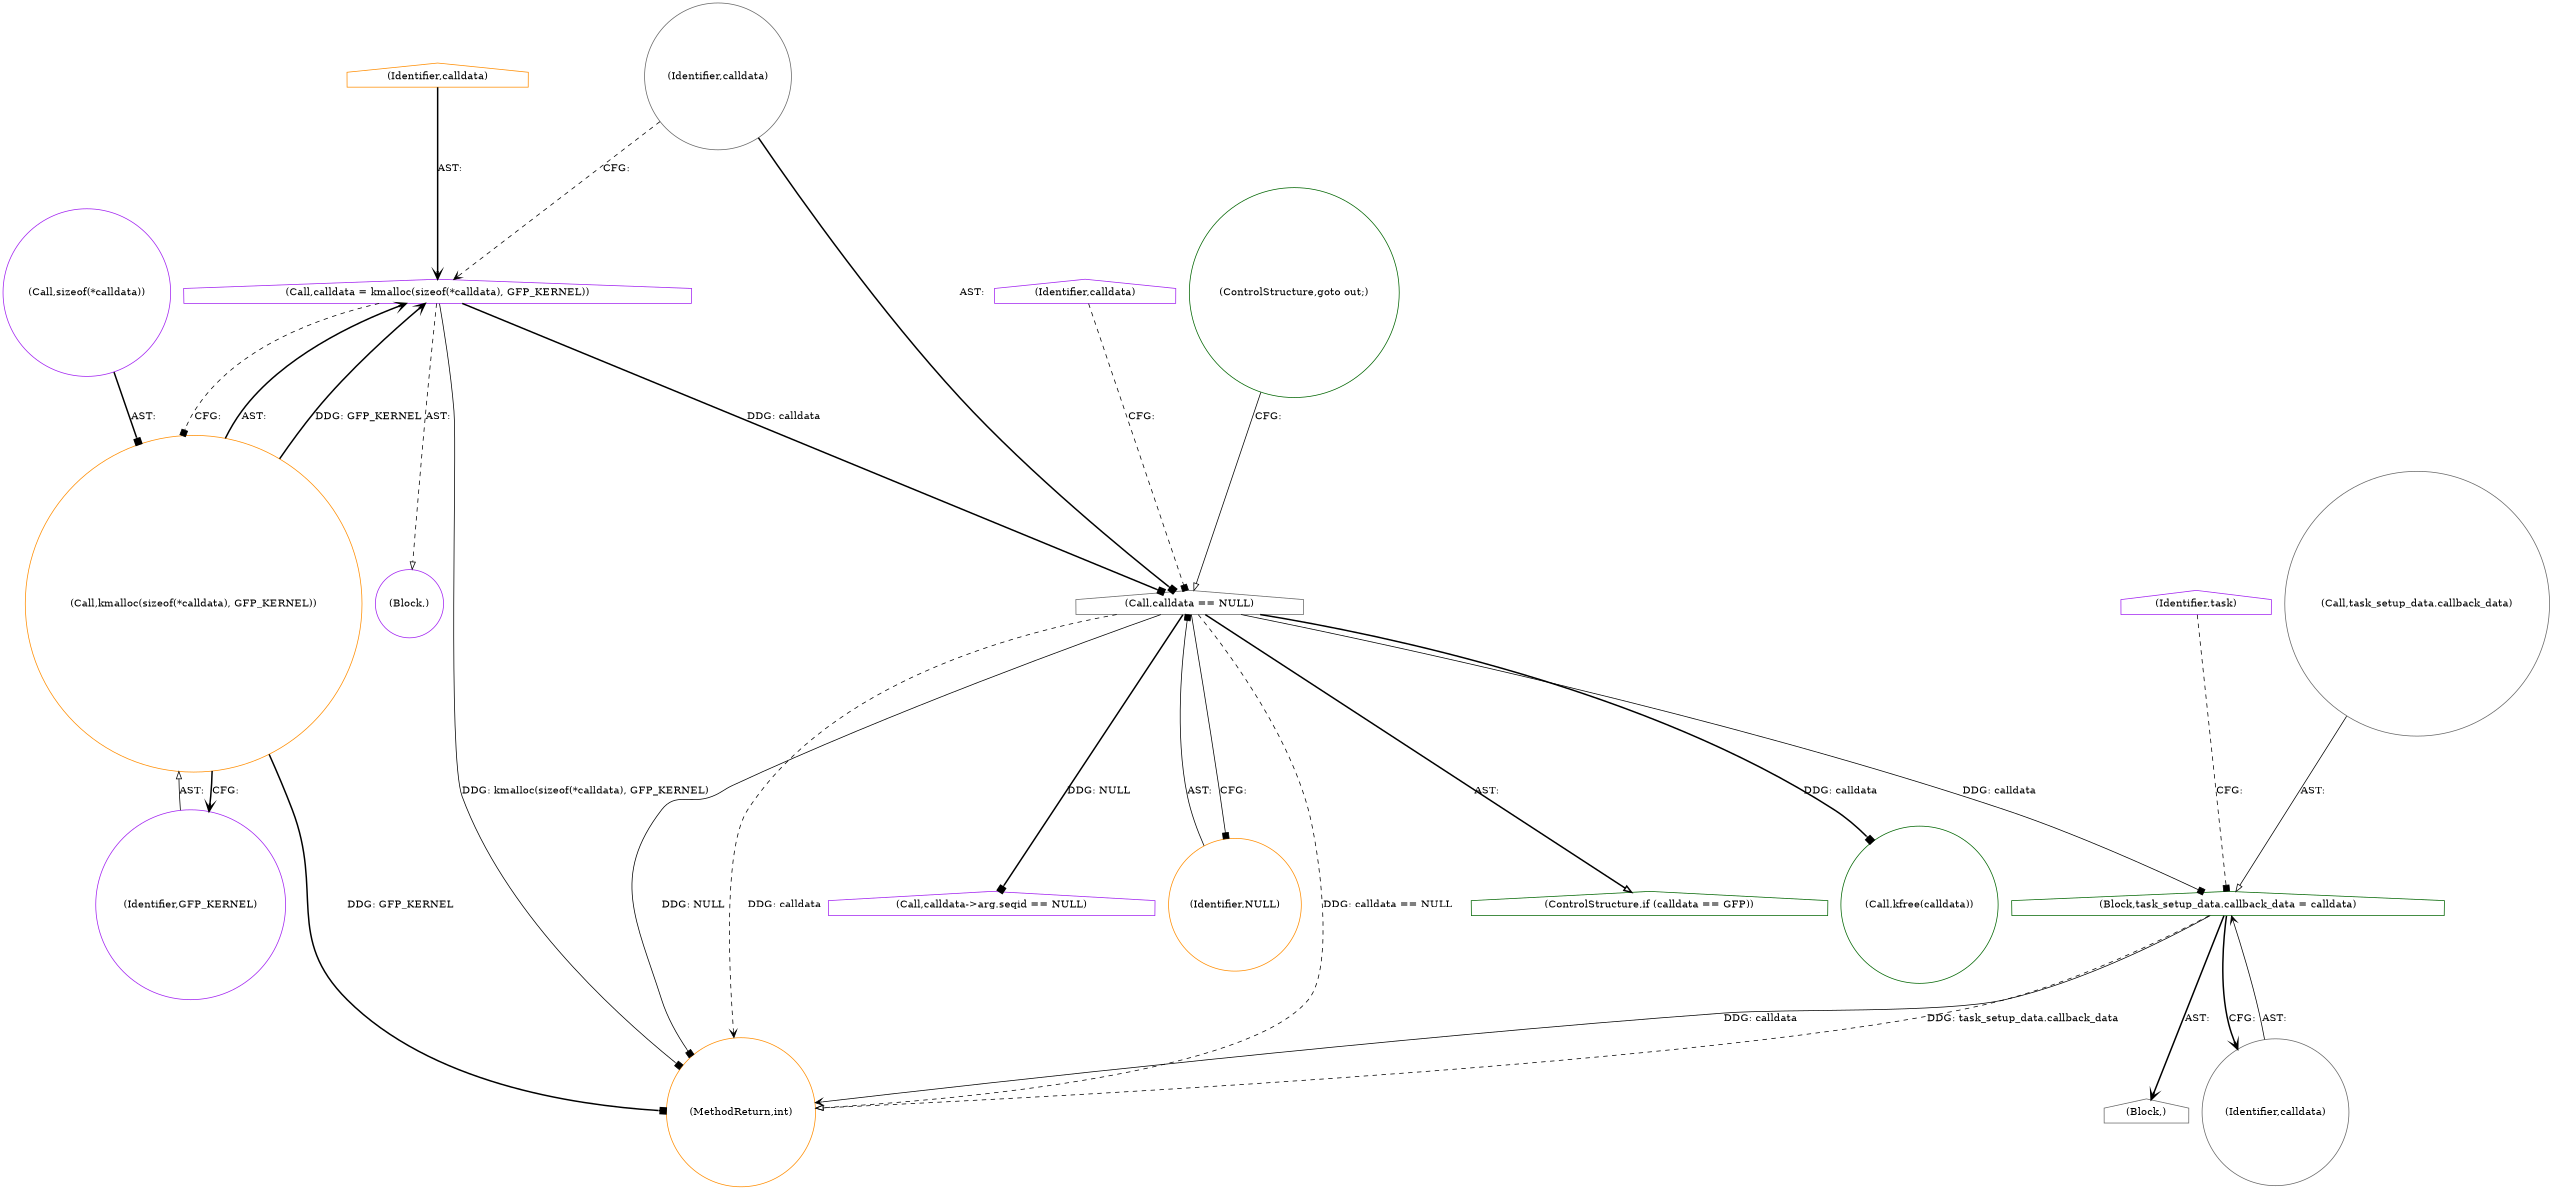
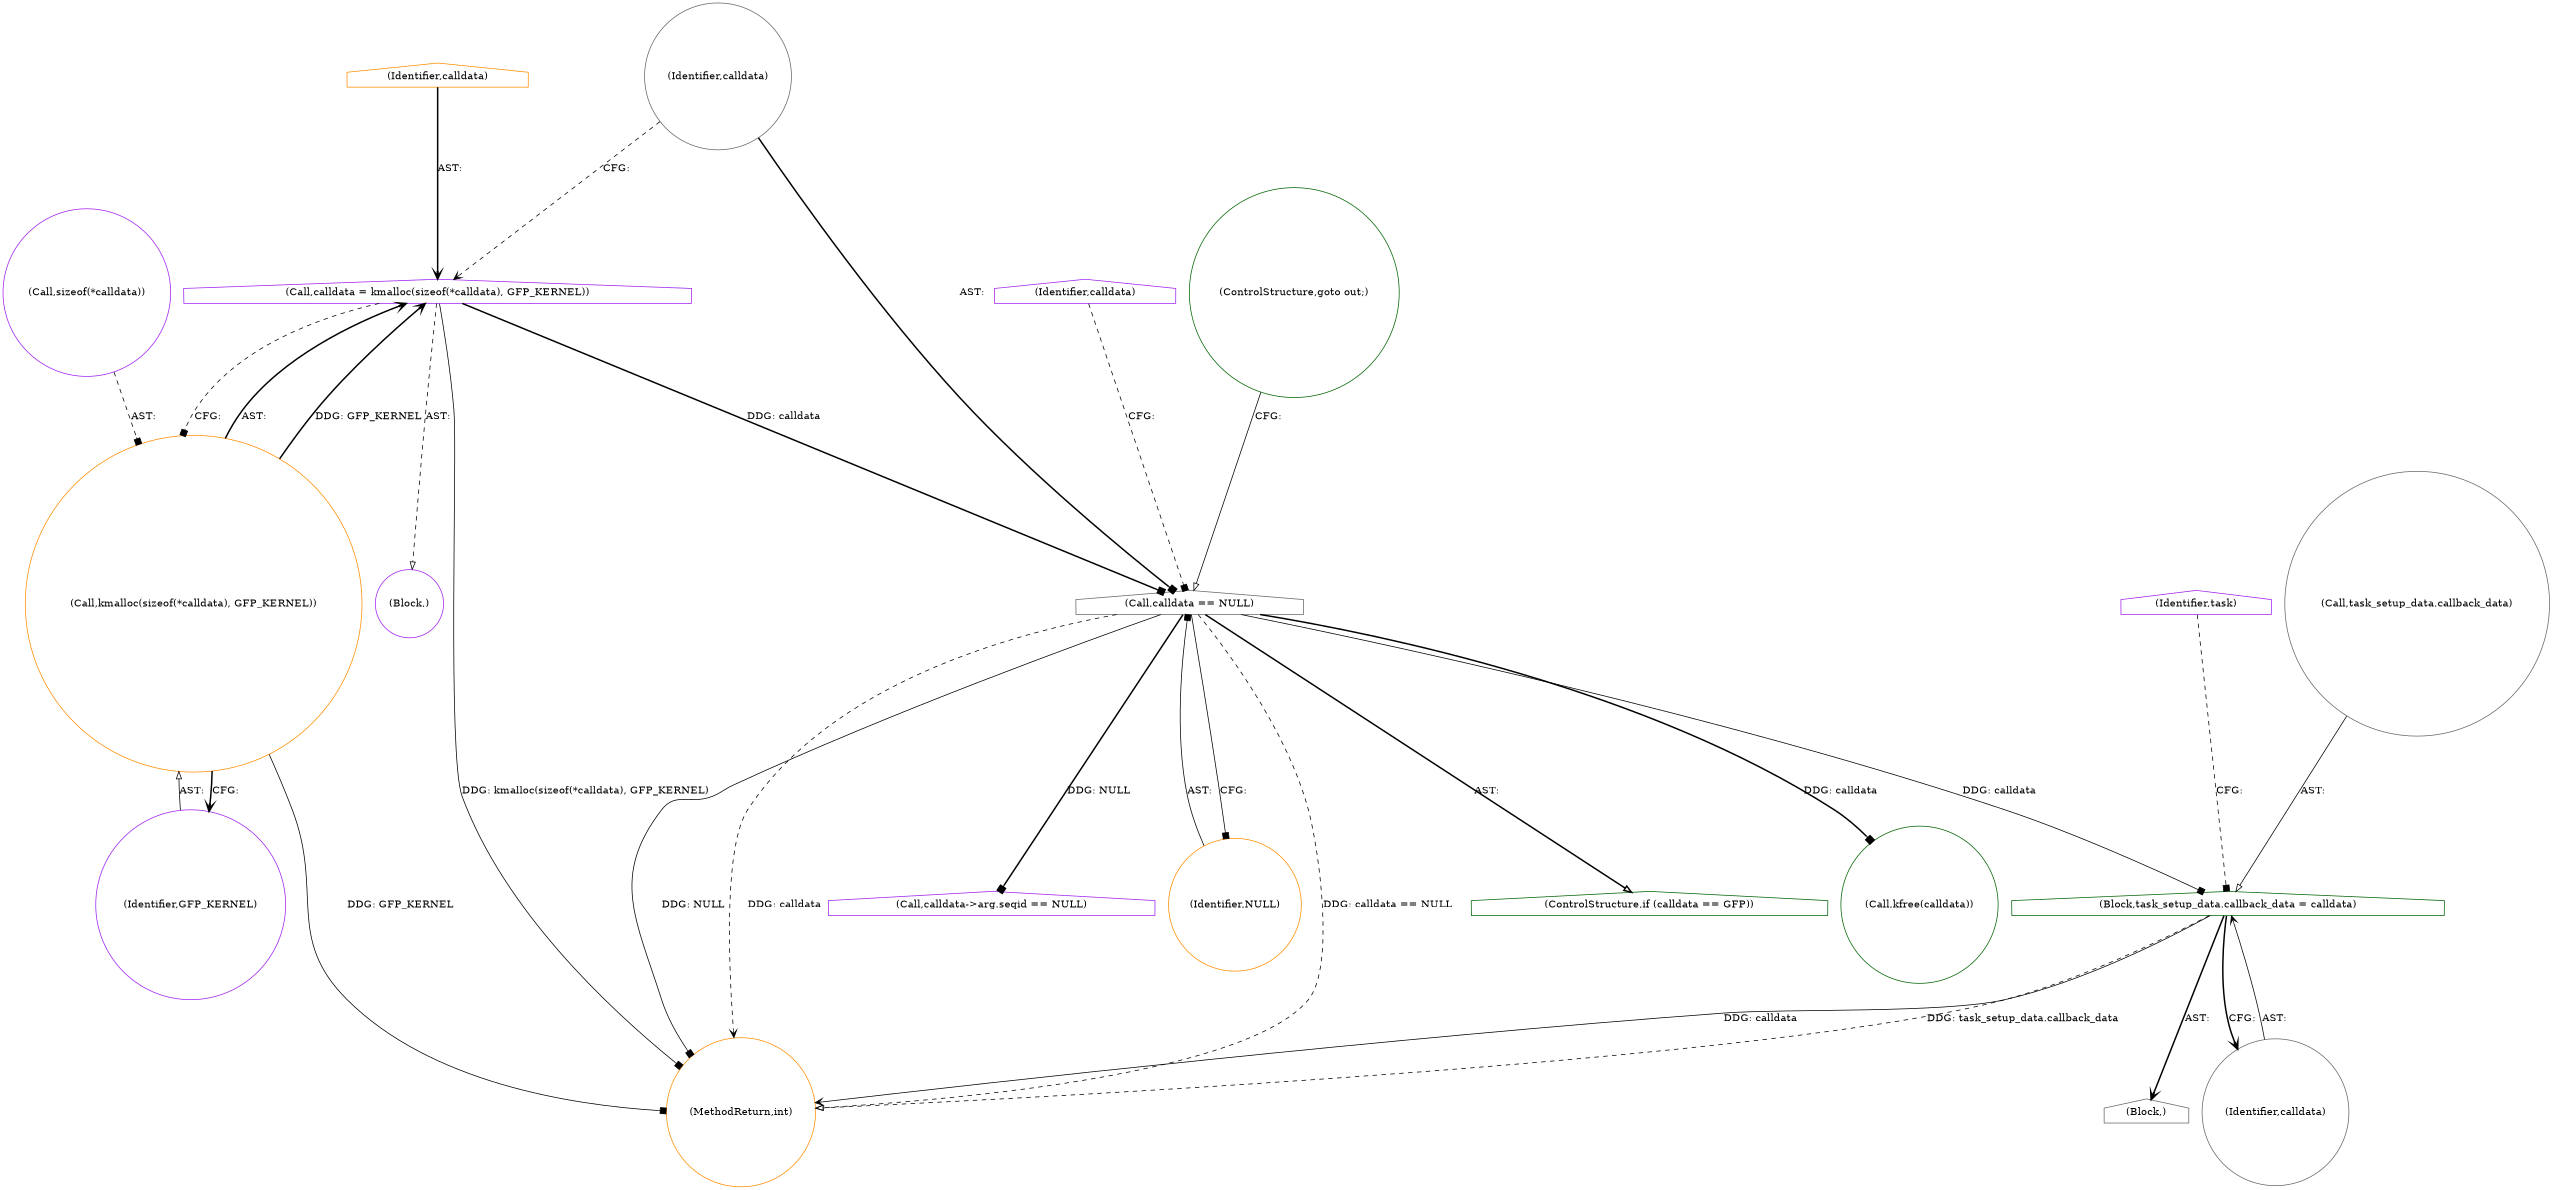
edge "(Call,sizeof(*calldata))" -> "(Call,kmalloc(sizeof(*calldata), GFP_KERNEL))": style bold -> dashed
edge "(Call,kmalloc(sizeof(*calldata), GFP_KERNEL))" -> "(MethodReturn,int)": style bold -> solid
